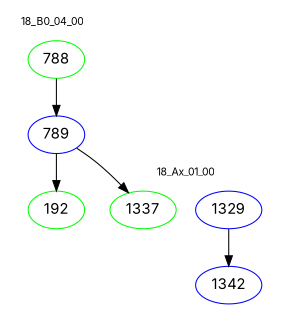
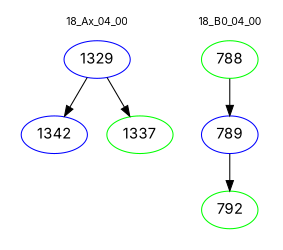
edge "789" -> "1337": now "1329" -> "1337"
cluster "18_Ax_01_00": label "18_Ax_01_00" -> "18_Ax_04_00"
node "192": label "192" -> "792"
